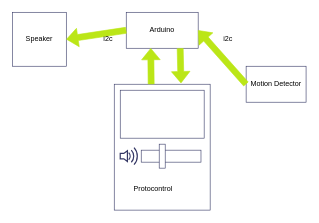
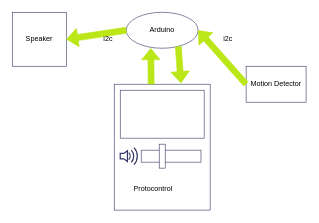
node "Arduino": shape rectangle -> ellipse
